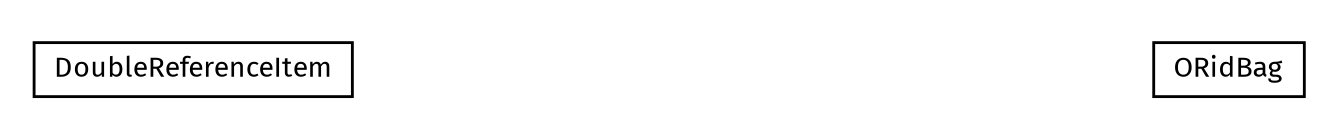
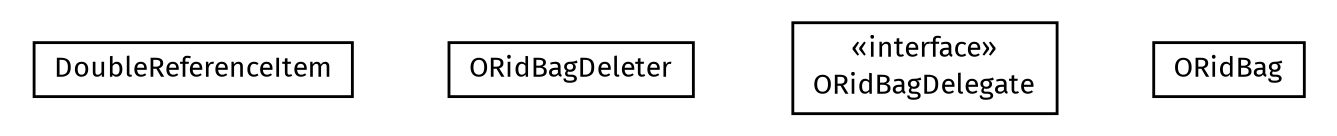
node "ORidBagDeleter": added
node "ORidBagDelegate": added
